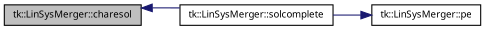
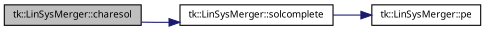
edge "tk::LinSysMerger::solcomplete" -> "tk::LinSysMerger::charesol": reversed
